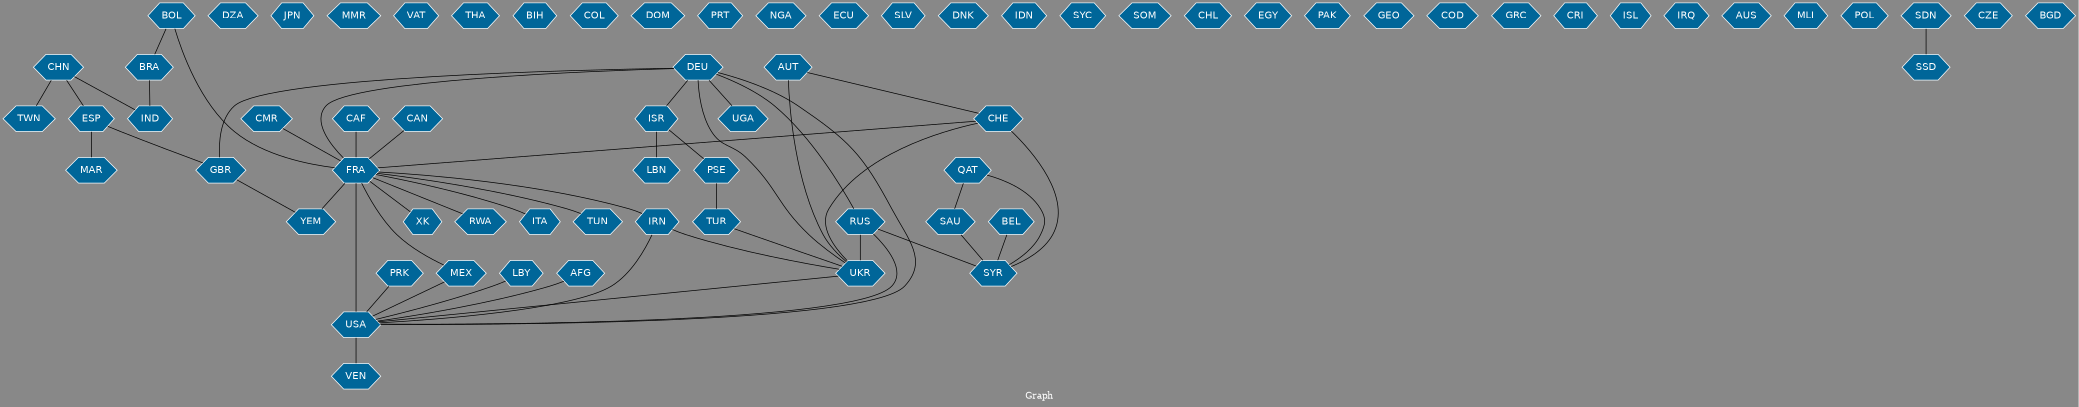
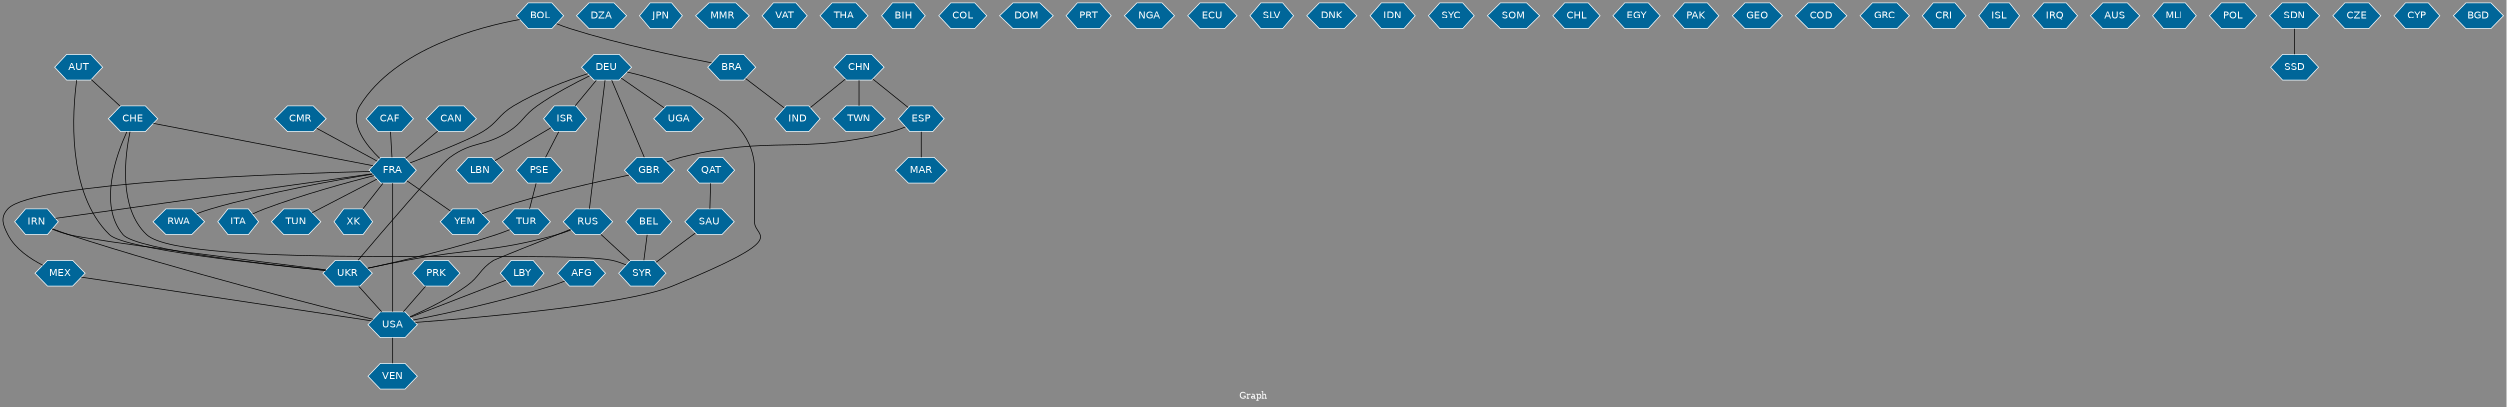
node "CYP": added
edge "QAT" -- "SYR": removed
